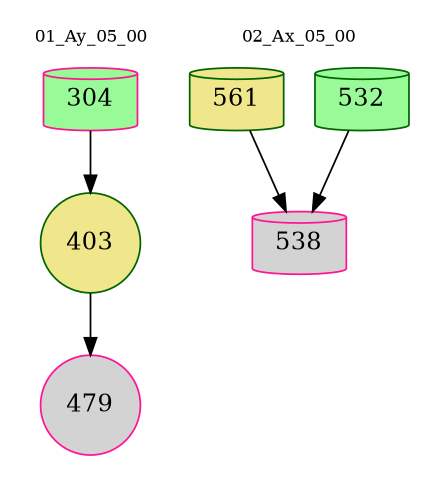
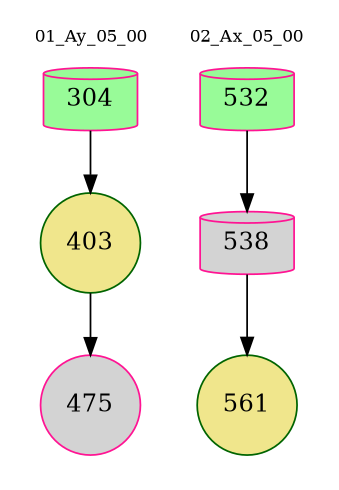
node "561": shape cylinder -> circle
node "532": color darkgreen -> deeppink
edge "561" -> "538": reversed
node "479": label "479" -> "475"
